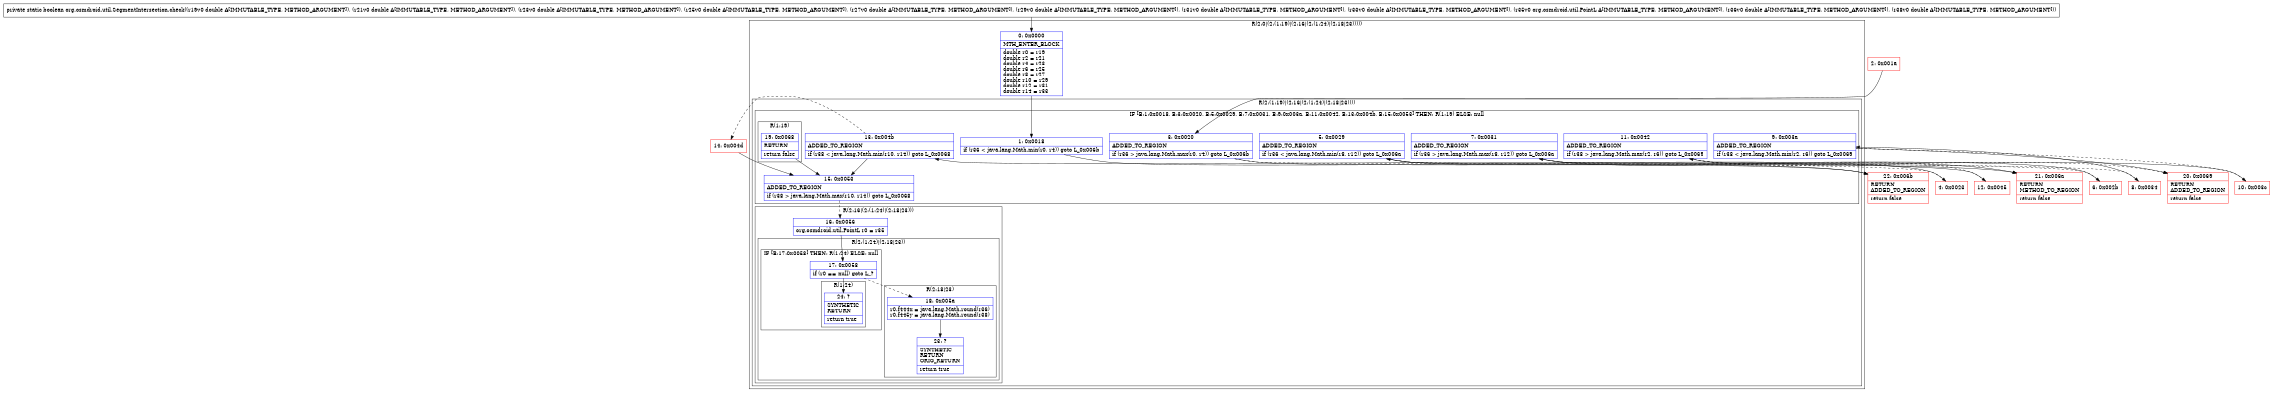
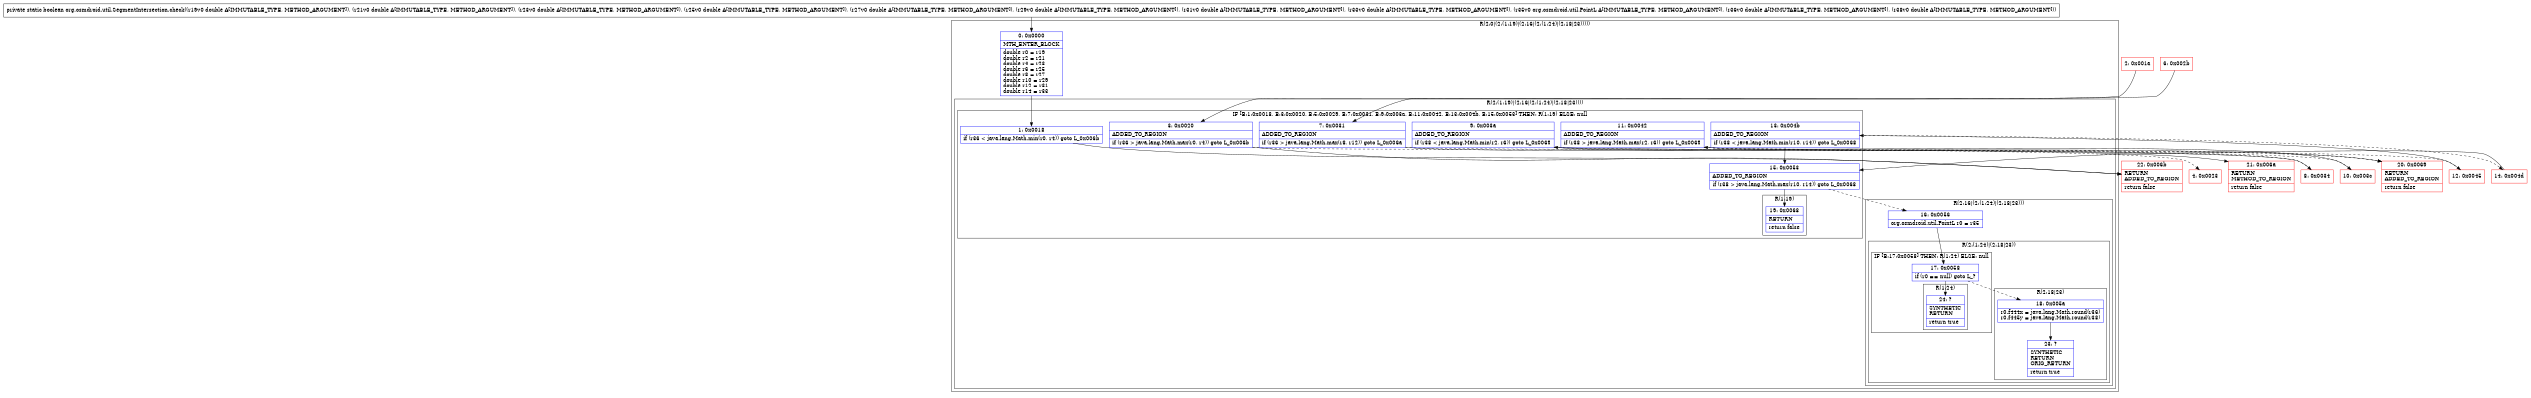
node "5: 0x0029": removed
edge "19: 0x0068" -> "15: 0x0053": reversed
